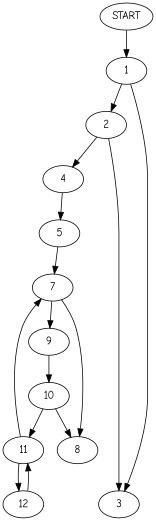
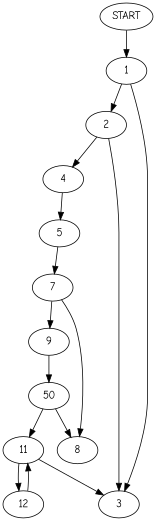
edge "11" -> "7": now "11" -> "3"
node "10": label "10" -> "50"
